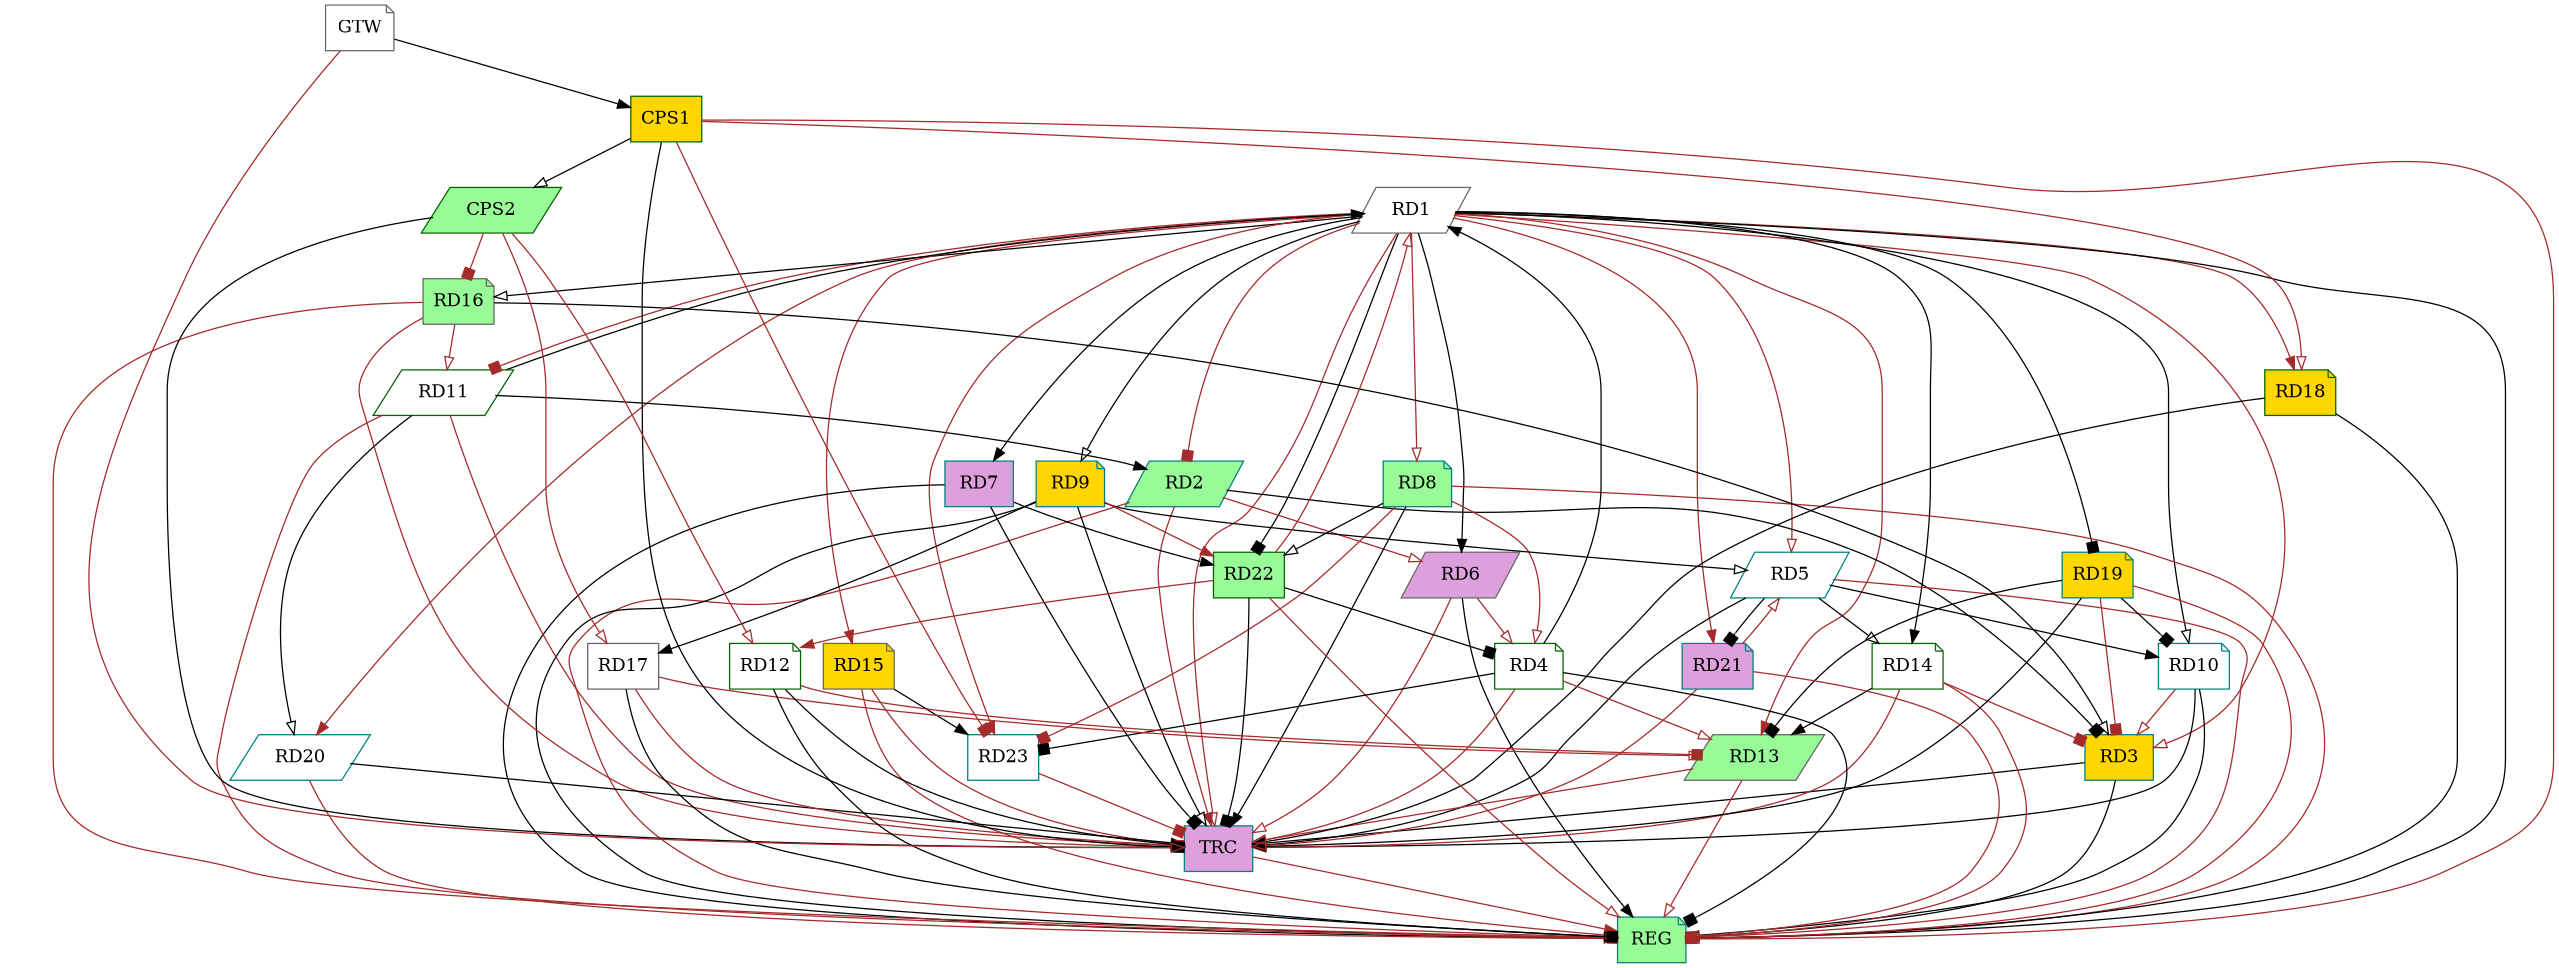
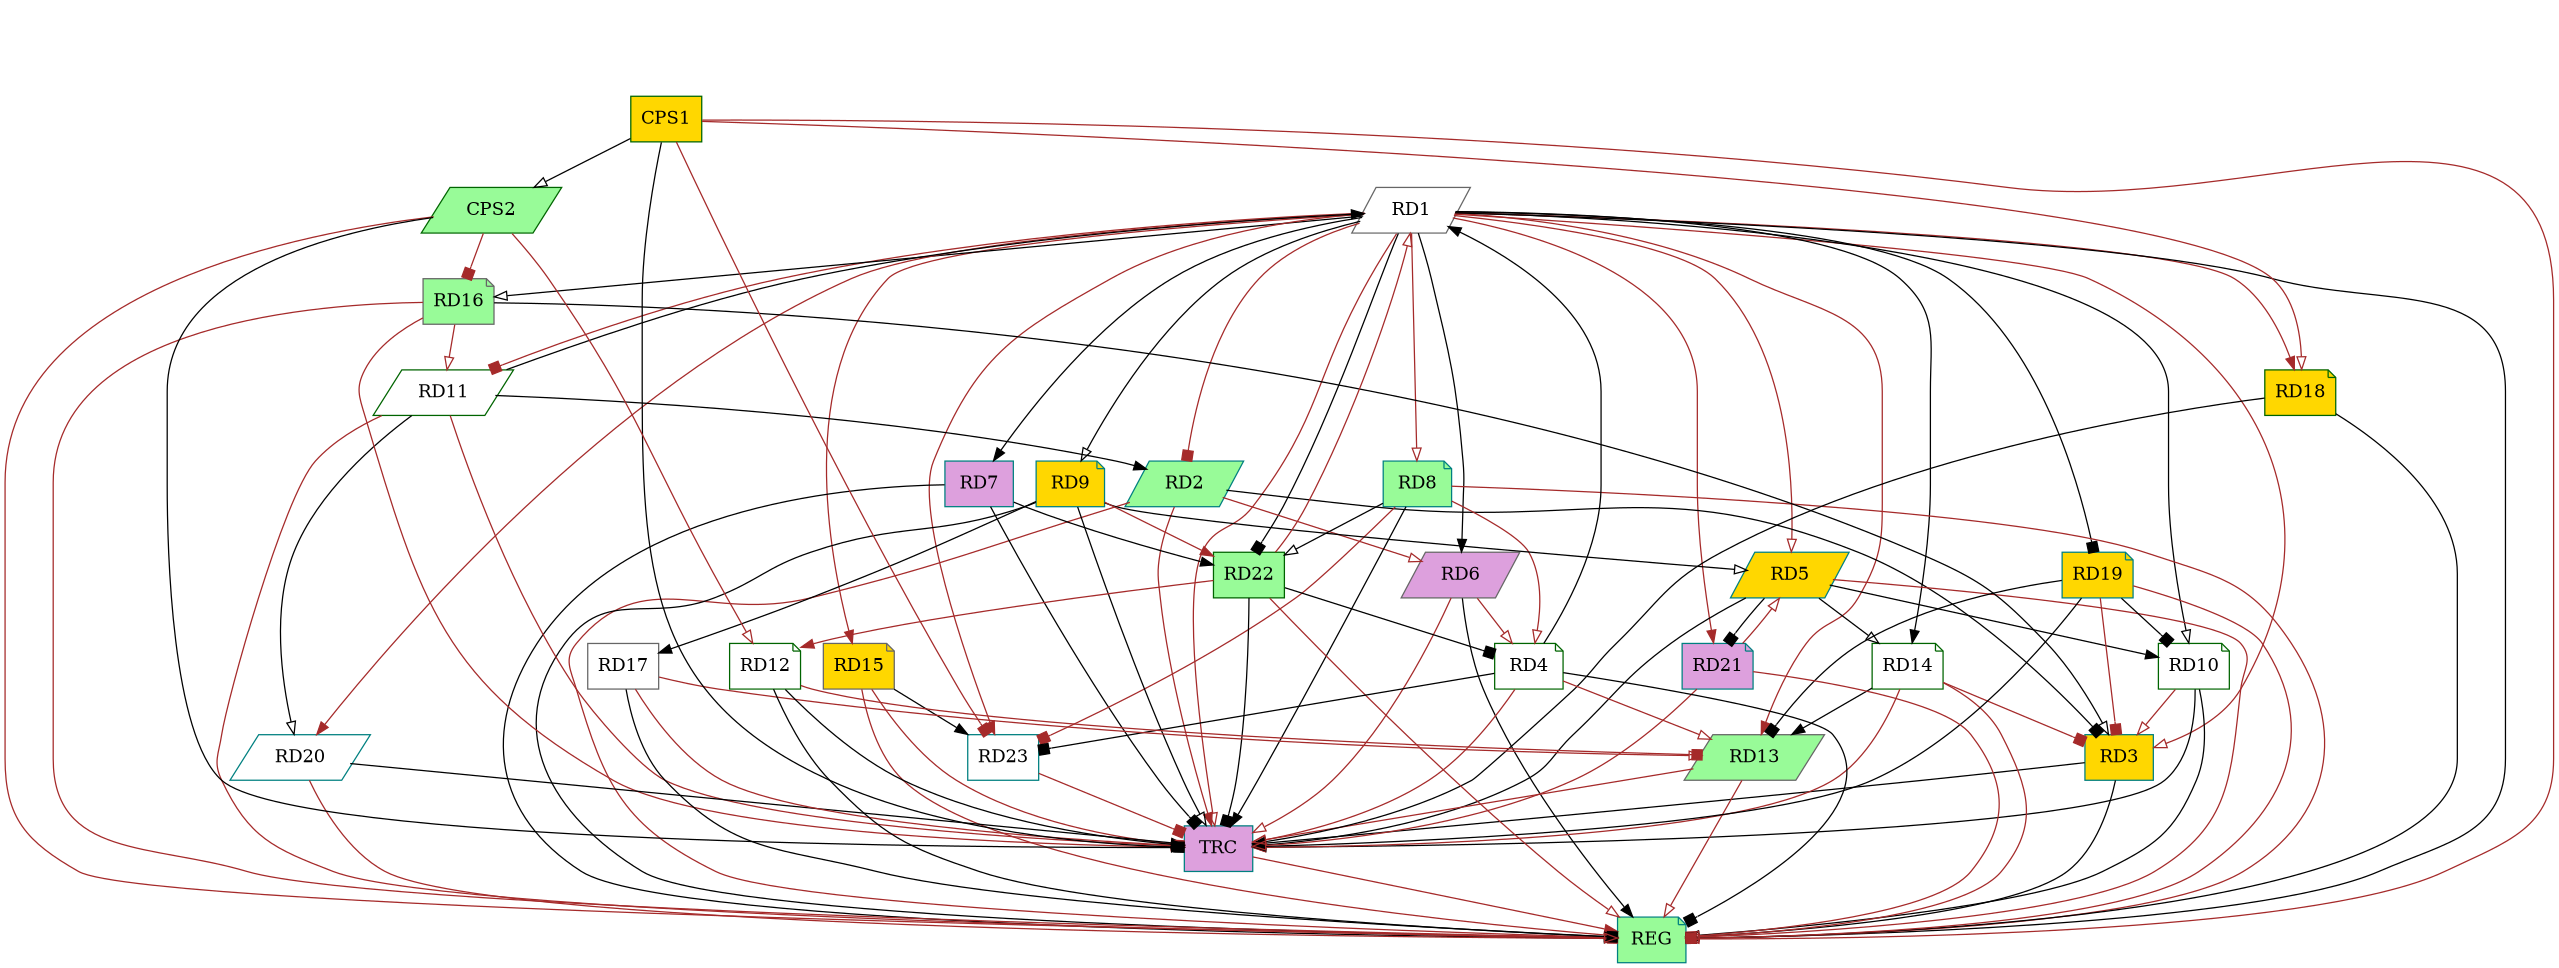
node "GTW": removed
edge "CPS2" -> "RD17": now "CPS2" -> "REG"
node "RD5": fillcolor white -> gold
node "RD10": color teal -> darkgreen
